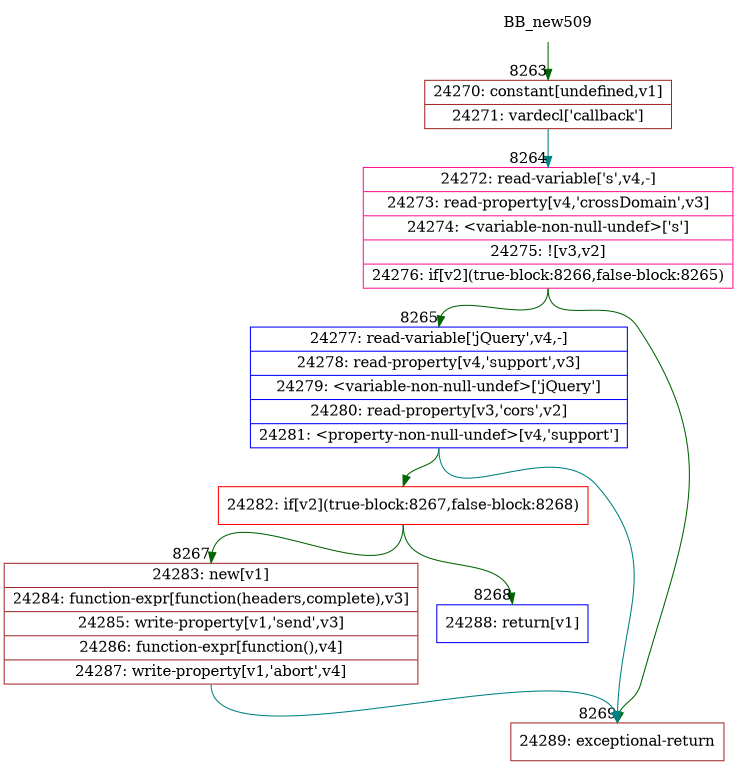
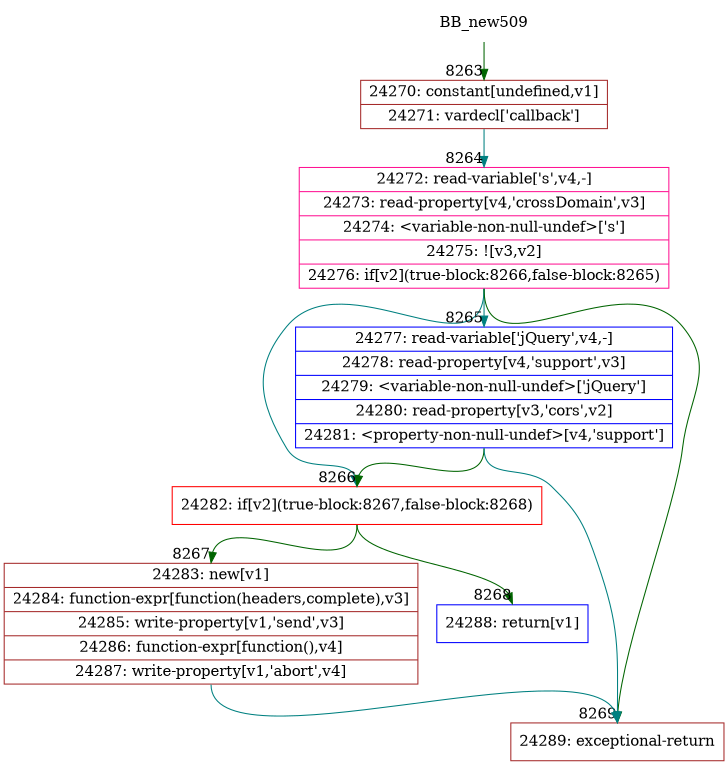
edge "24272: read-variable['s',v4,-]" -> "24277: read-variable['jQuery',v4,-]": color darkgreen -> teal
edge "24272: read-variable['s',v4,-]" -> "24282: if[v2](true-block:8267,false-block:8268)": added
